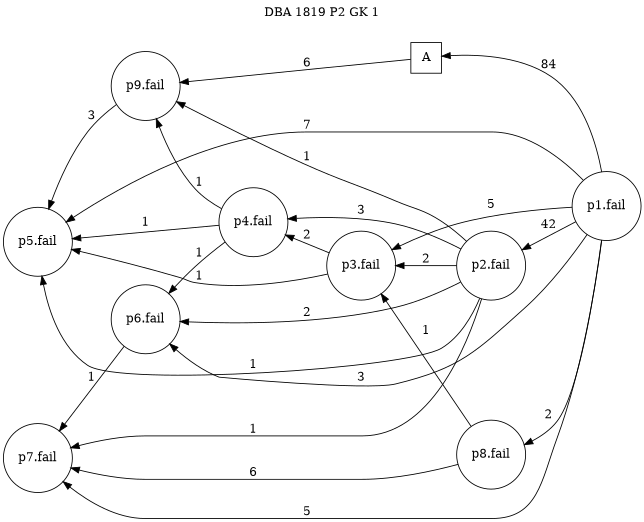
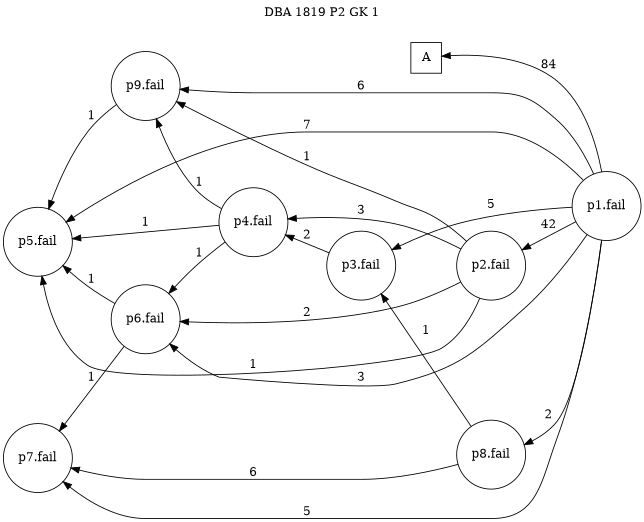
edge "A" -> "p9.fail": now "p1.fail" -> "p9.fail"
edge "p9.fail" -> "p5.fail": label "3" -> "1"
edge "p2.fail" -> "p3.fail": removed, label "2"
edge "p3.fail" -> "p5.fail": now "p6.fail" -> "p5.fail"
edge "p2.fail" -> "p7.fail": removed, label "1"
